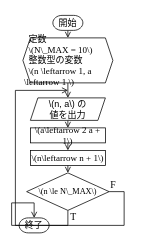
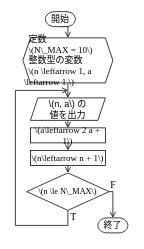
node "開始": moved (68, 23) -> (60, 19)
node "終了": moved (34, 225) -> (113, 225)
